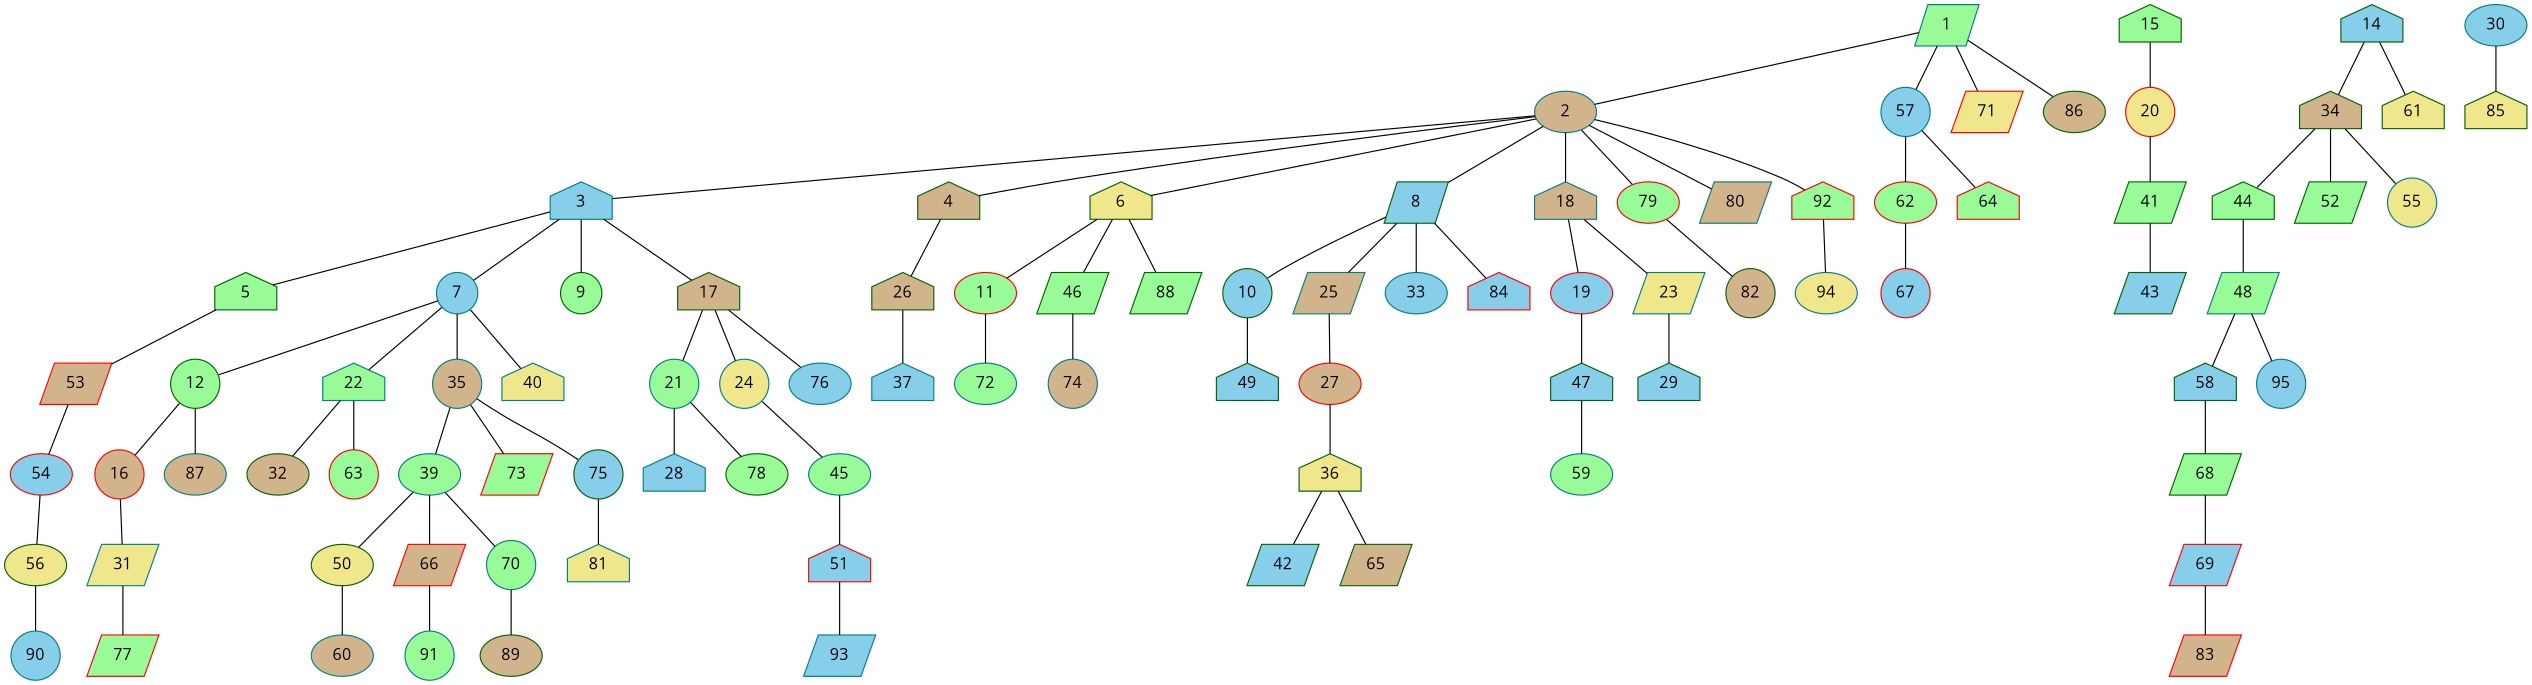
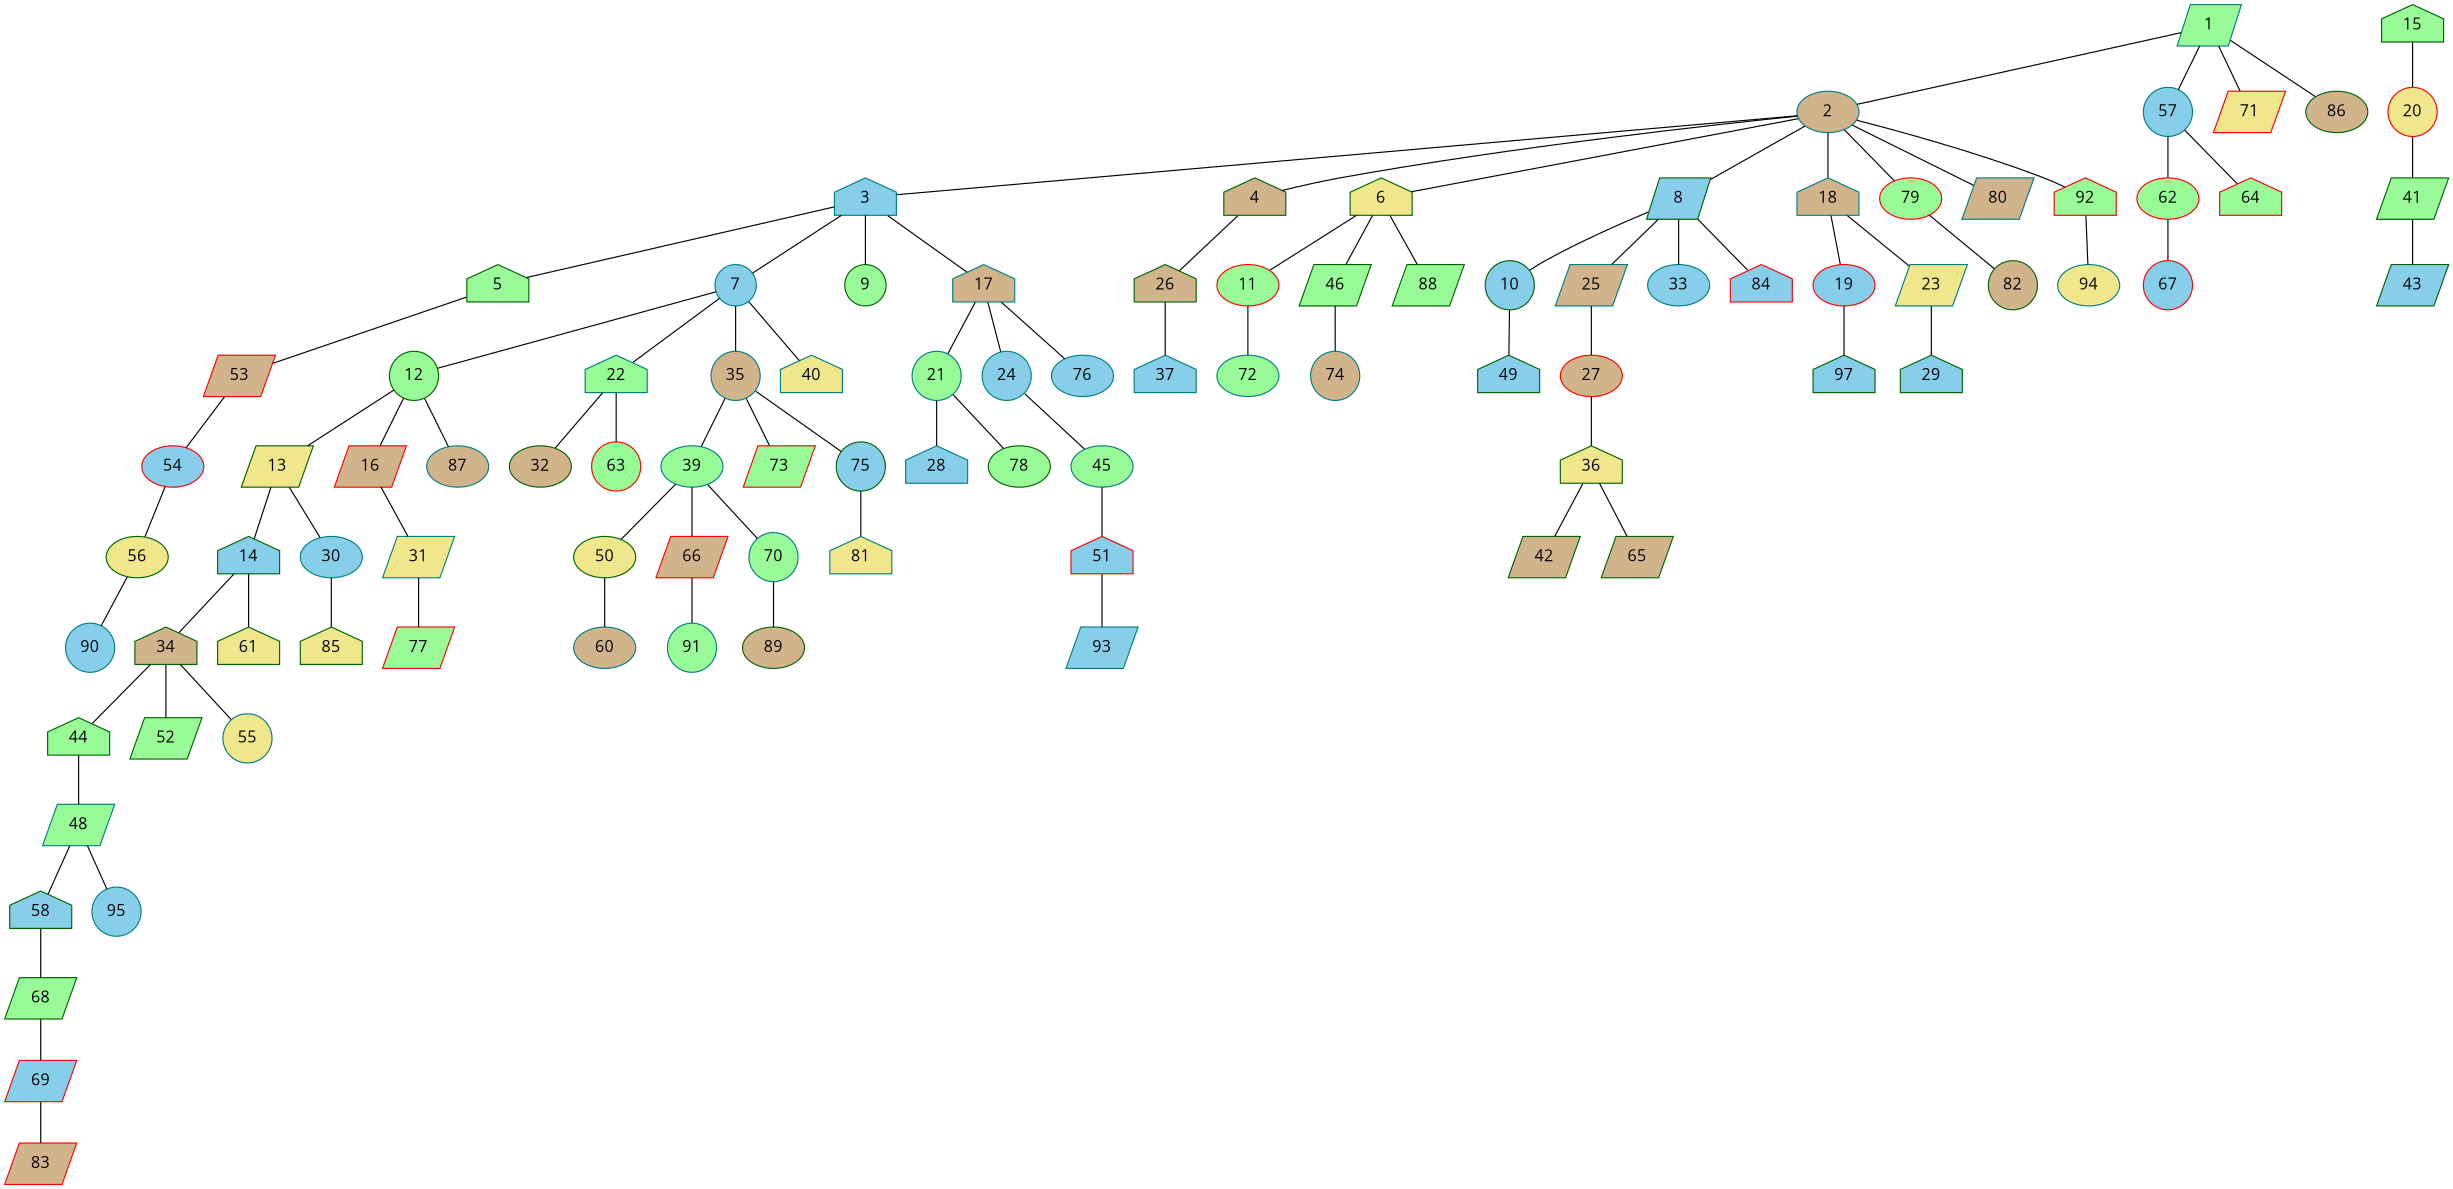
node "17": color darkgreen -> teal
node "24": fillcolor khaki -> skyblue
node "47": label "47" -> "97"
node "13": added
node "16": shape circle -> parallelogram
node "59": removed
node "42": fillcolor skyblue -> tan
